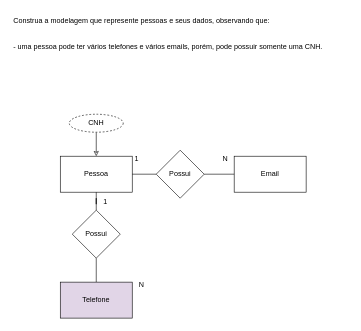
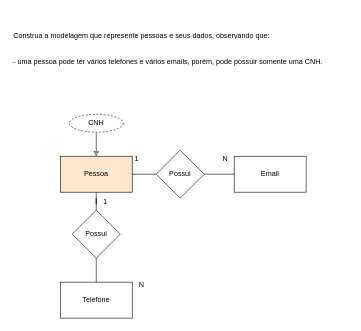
node "Construa a modelagem que represente pessoas e seus dados, observando que: - uma pessoa pode ter vários telefones e vários emails, porém, pode possuir somente uma CNH.": moved (180, 36) -> (180, 51)
node "Pessoa": fillcolor #ffffff -> #ffe6cc
node "Telefone": fillcolor #e1d5e7 -> #ffffff
